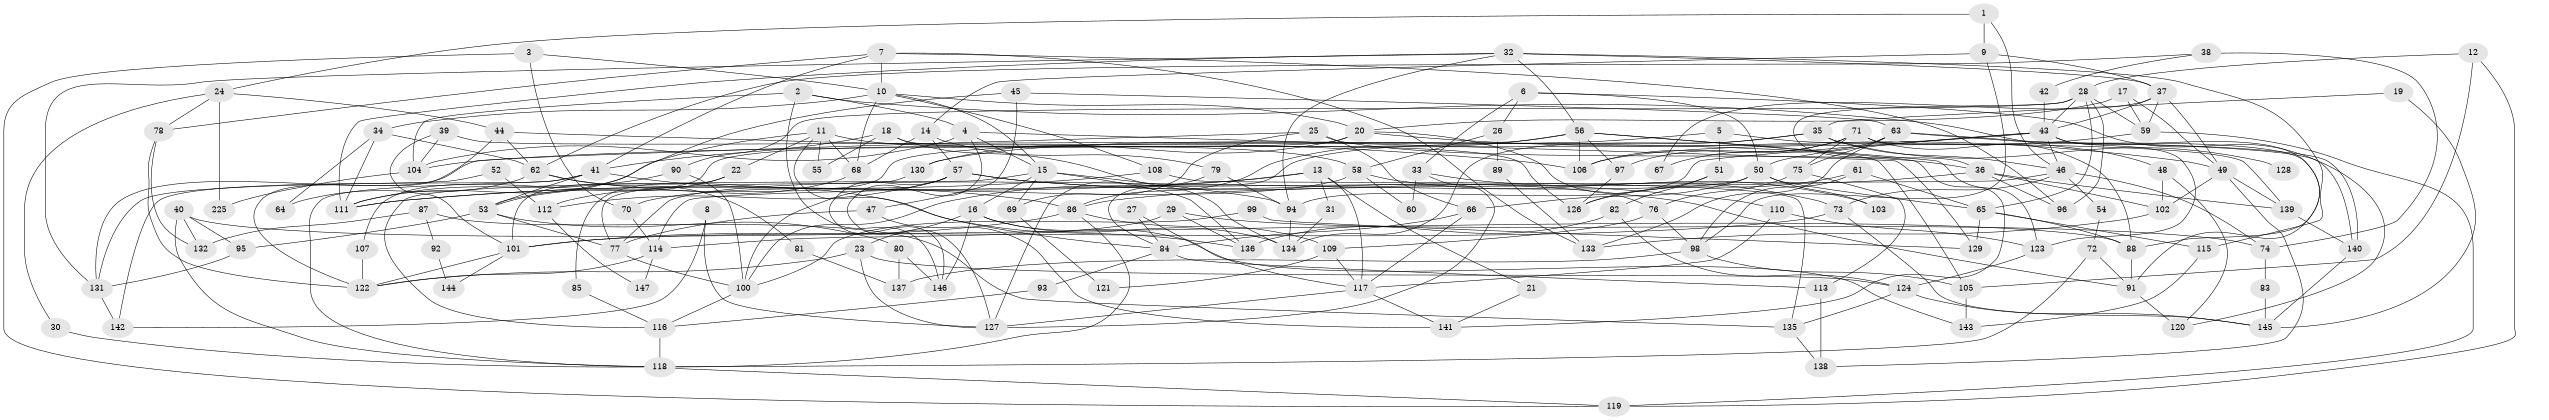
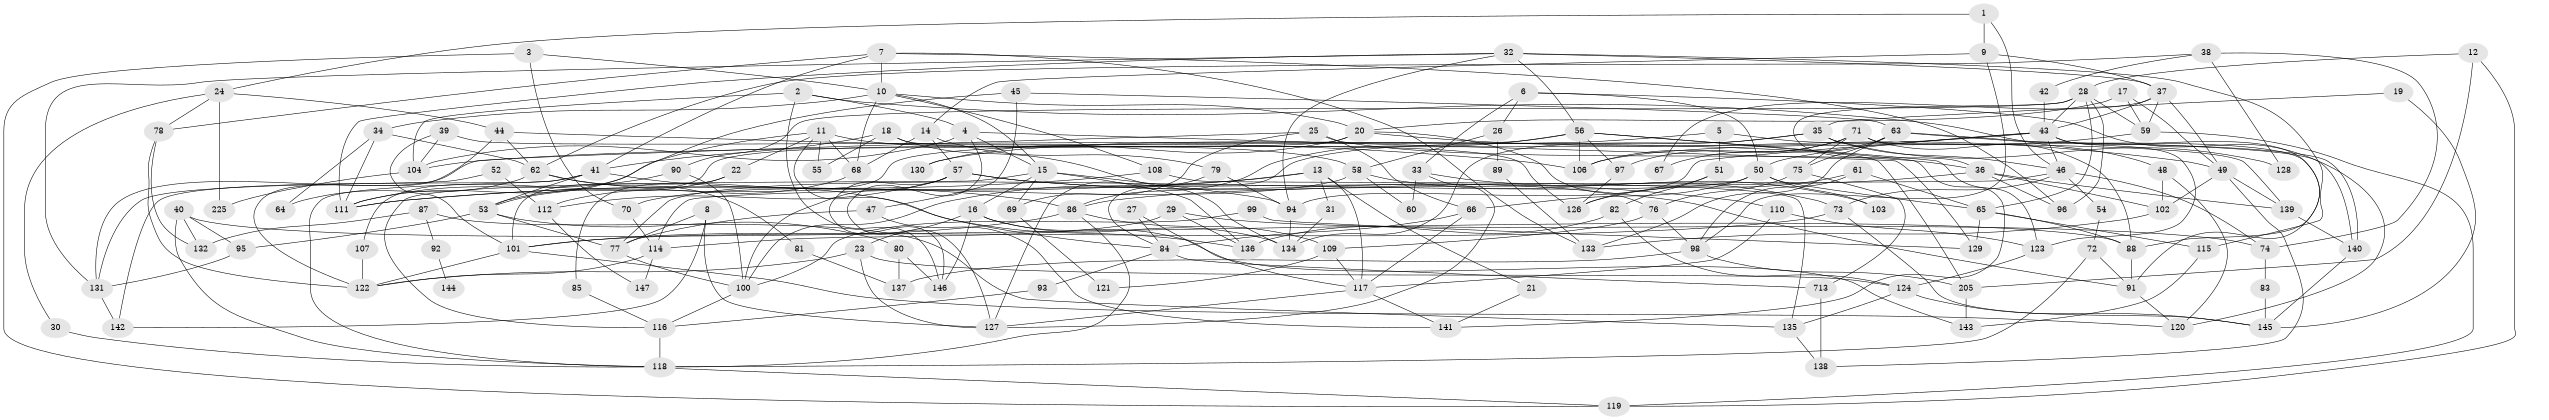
edge "38" -- "128": added
edge "130" -- "77": now "8" -- "77"
edge "101" -- "144": now "101" -- "120"
node "113": label "113" -> "713"
node "105": label "105" -> "205"
